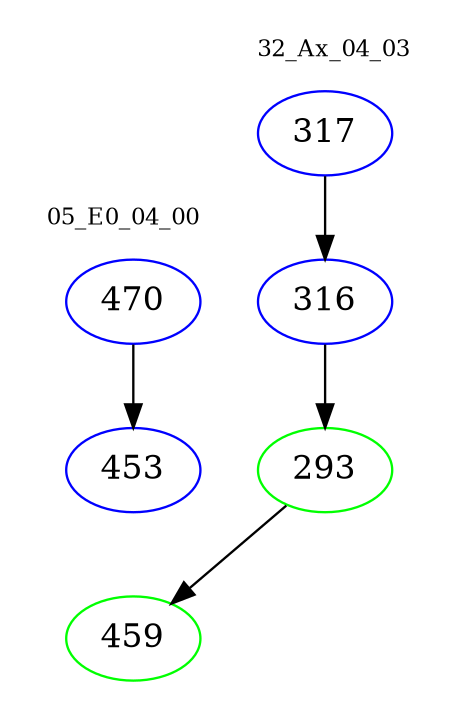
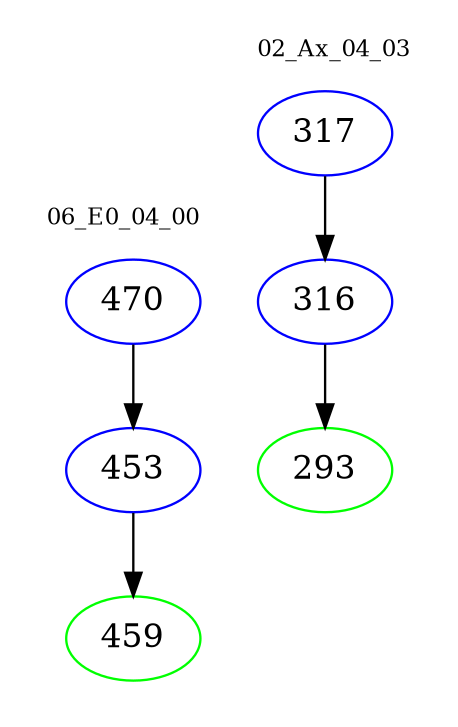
cluster "32_Ax_04_03": label "32_Ax_04_03" -> "02_Ax_04_03"
cluster "05_E0_04_00": label "05_E0_04_00" -> "06_E0_04_00"
edge "293" -> "459": now "453" -> "459"
